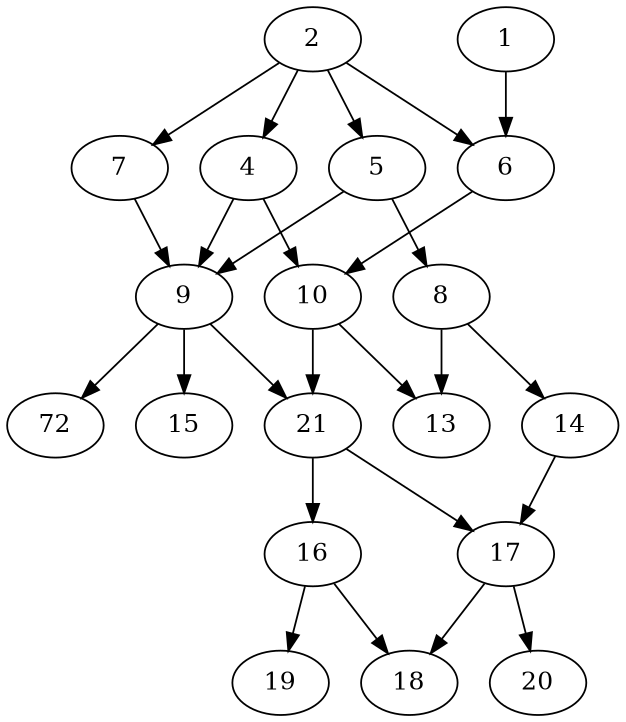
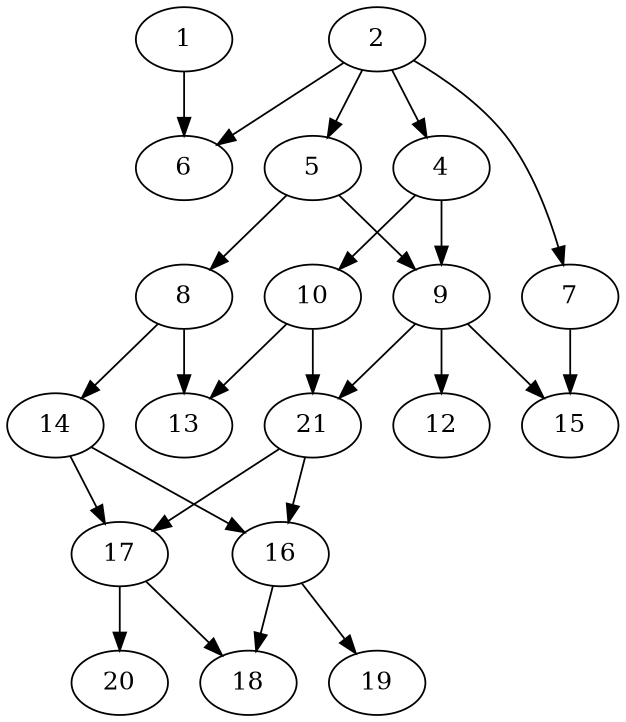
edge "7" -> "9": now "7" -> "15"
edge "6" -> "10": removed
node "72": label "72" -> "12"
edge "14" -> "16": added
